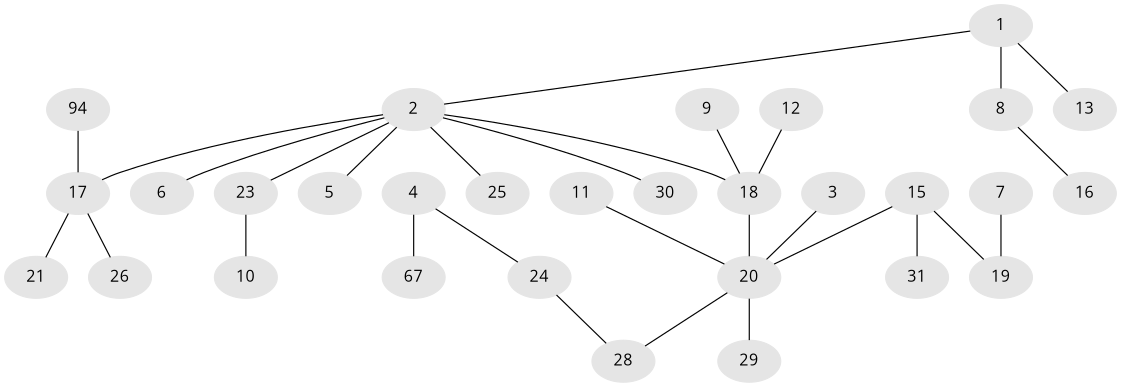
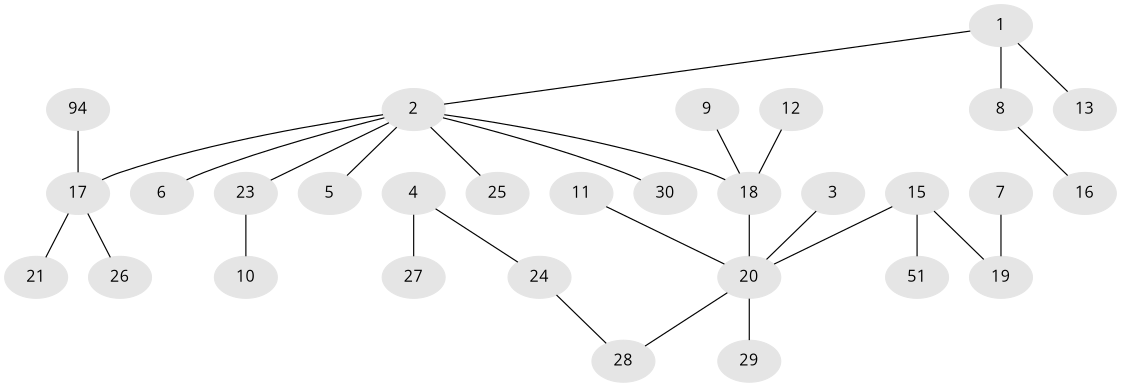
node "67": label "67" -> "27"
node "31": label "31" -> "51"
